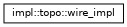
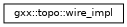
node "impl::topo::wire_impl": label "impl::topo::wire_impl" -> "gxx::topo::wire_impl"
